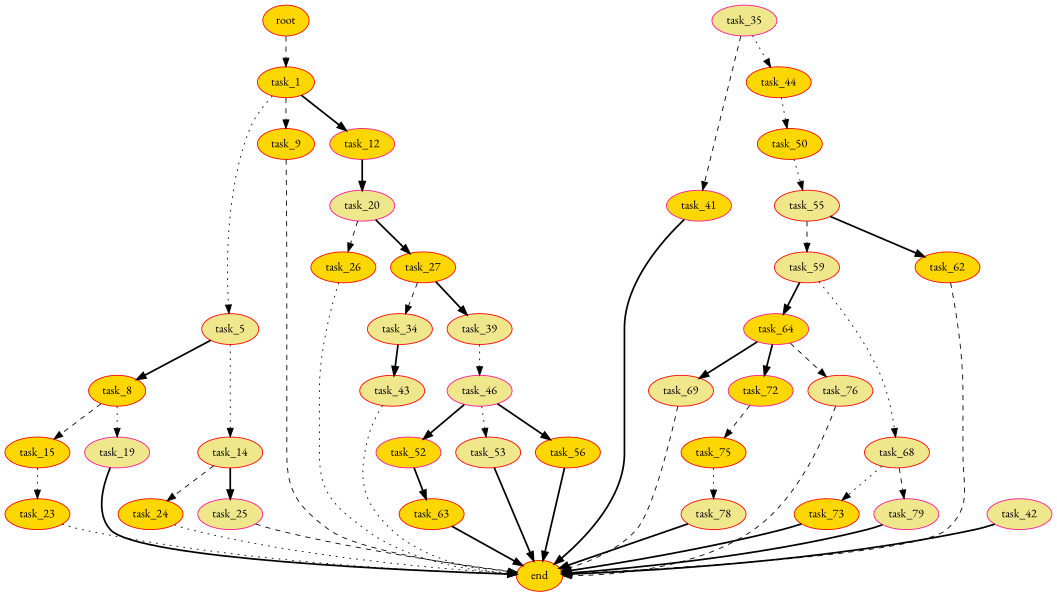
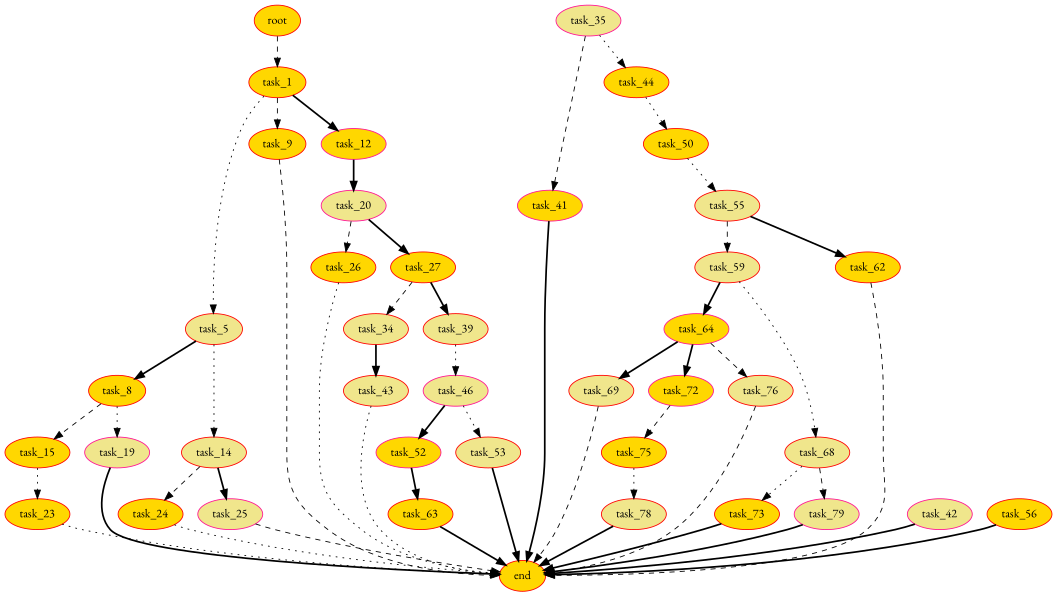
edge "task_46" -> "task_56": removed
